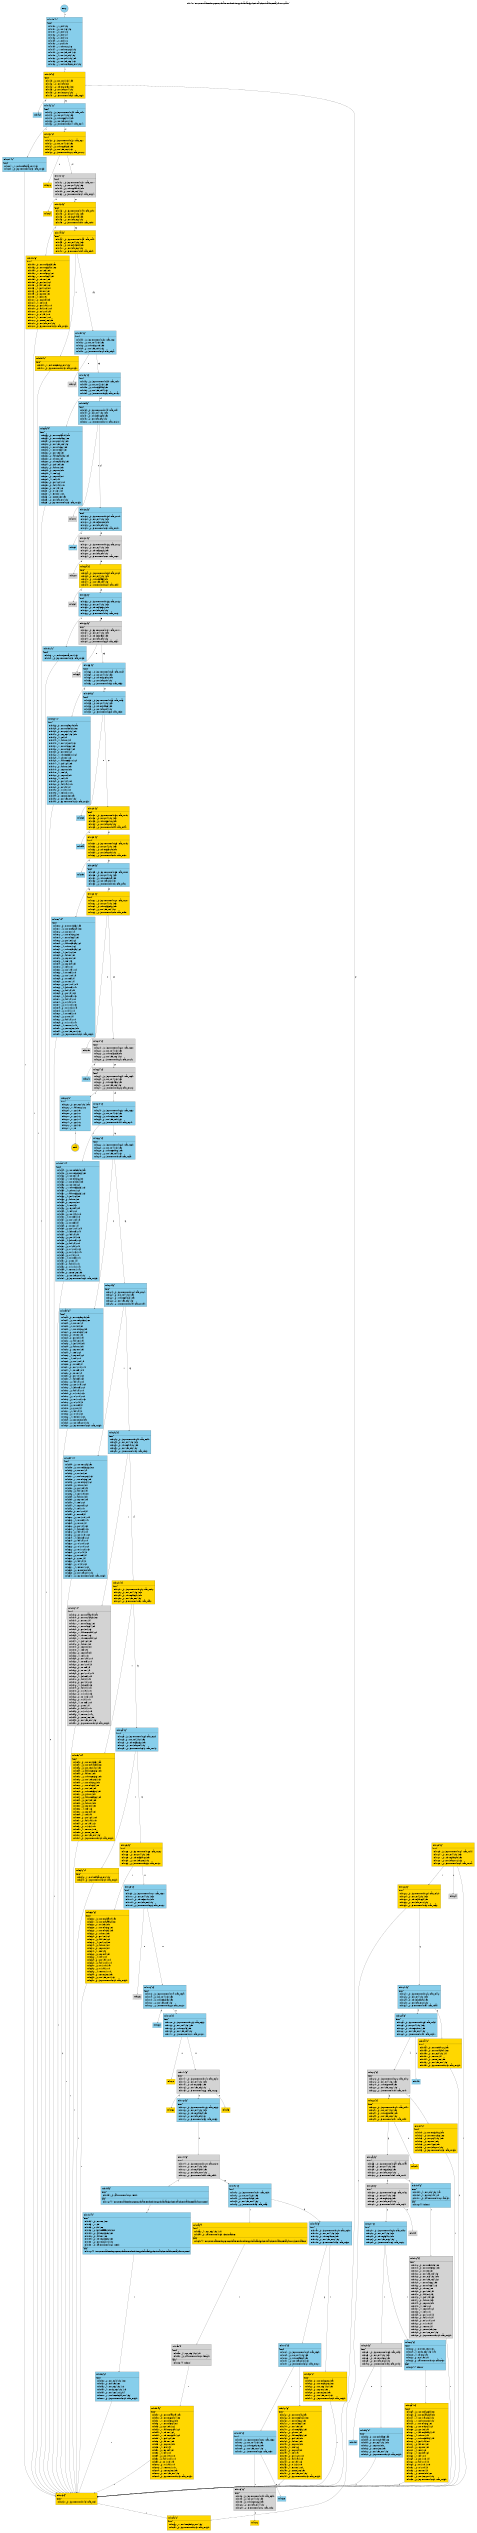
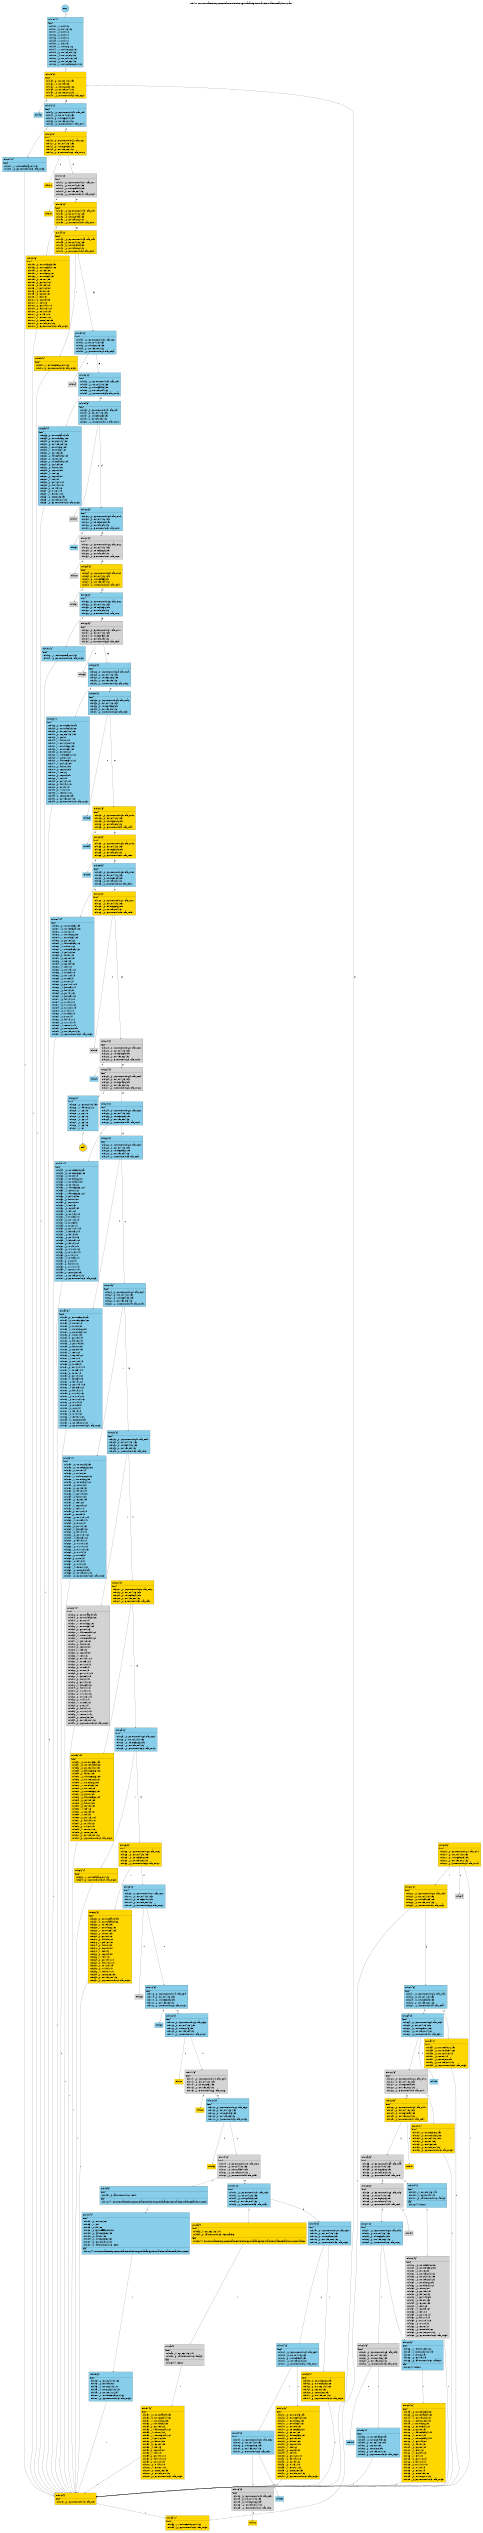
edge "0x401747 [25]" -> "0x402455": now "0x401760 [25]" -> "0x402455"
